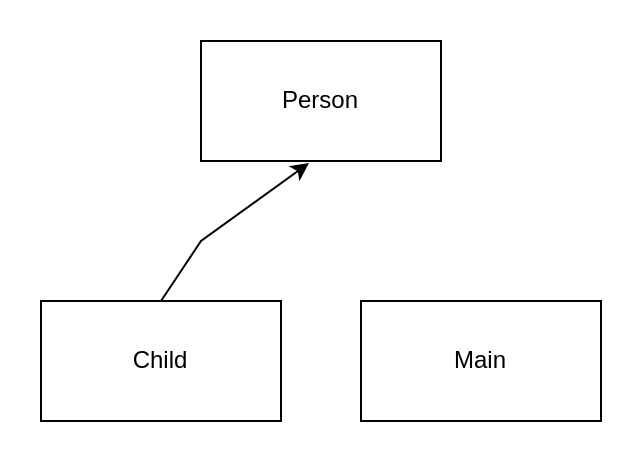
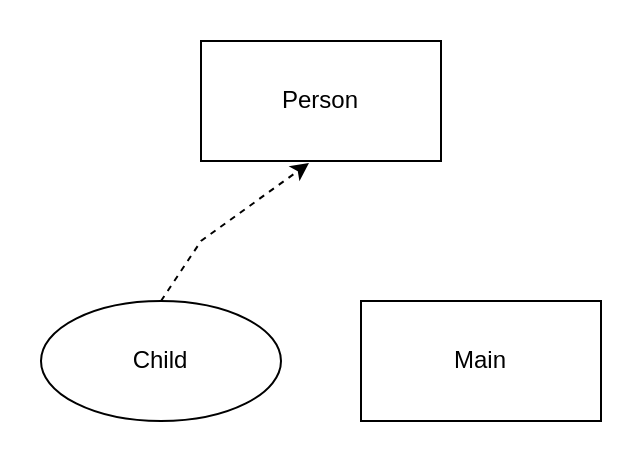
edge "Child" -> "Person": style solid -> dashed
node "Child": shape rectangle -> ellipse
